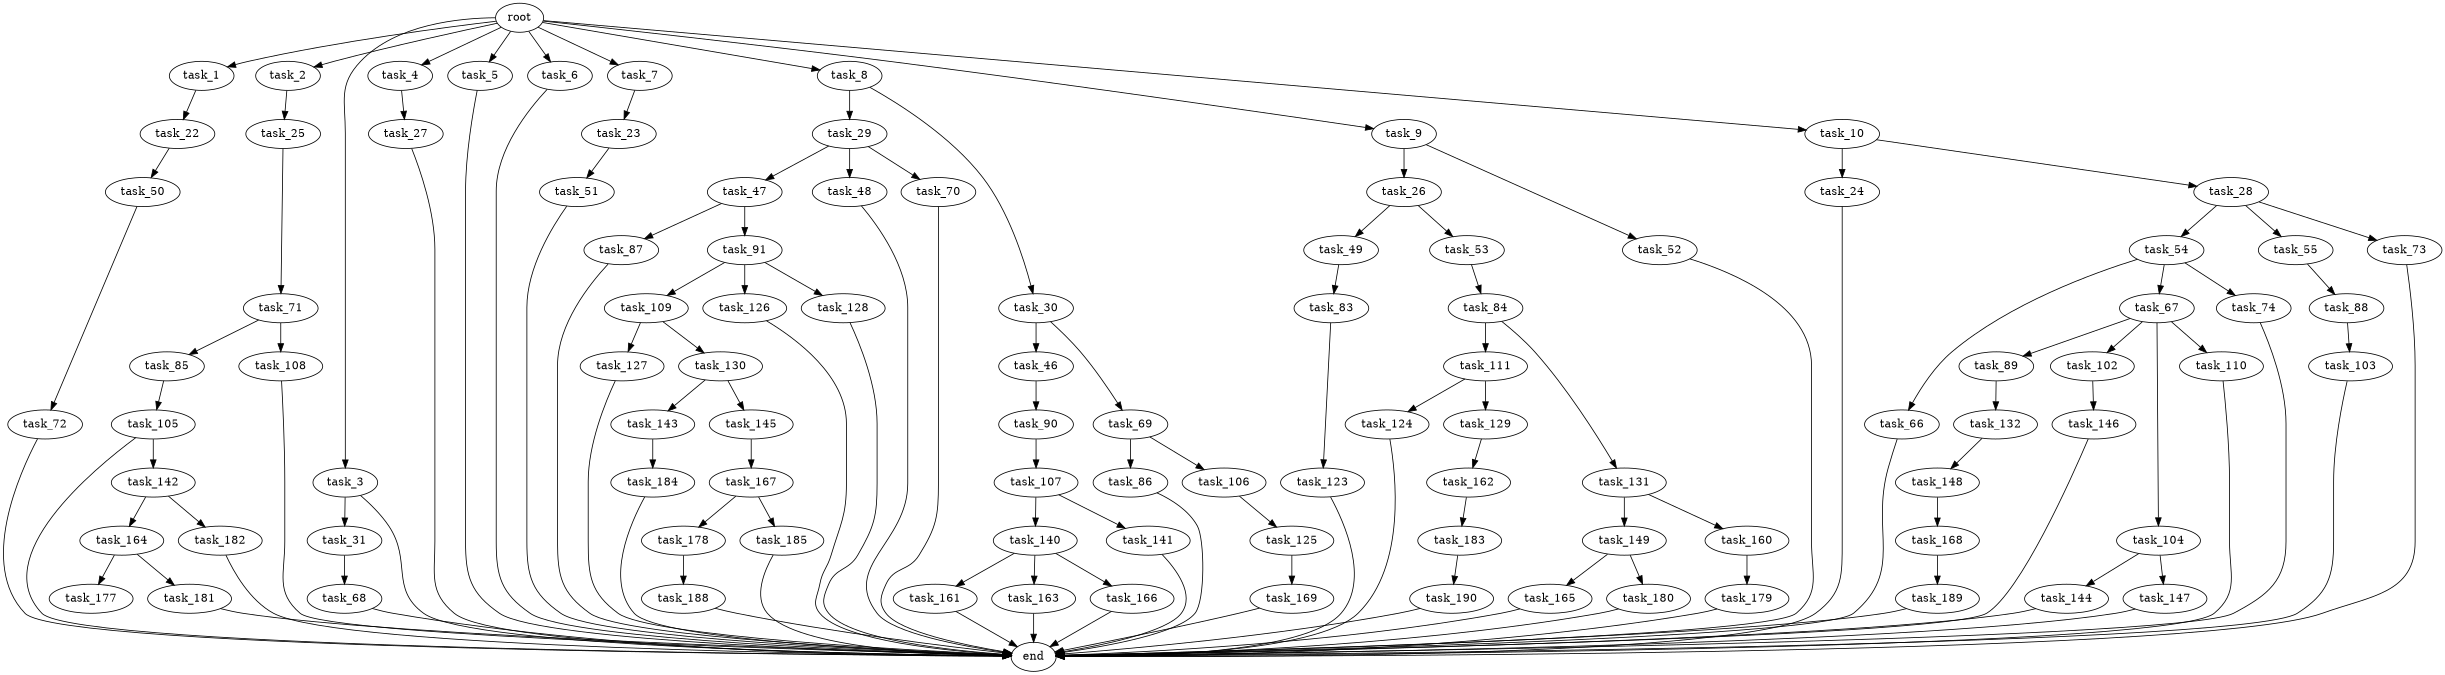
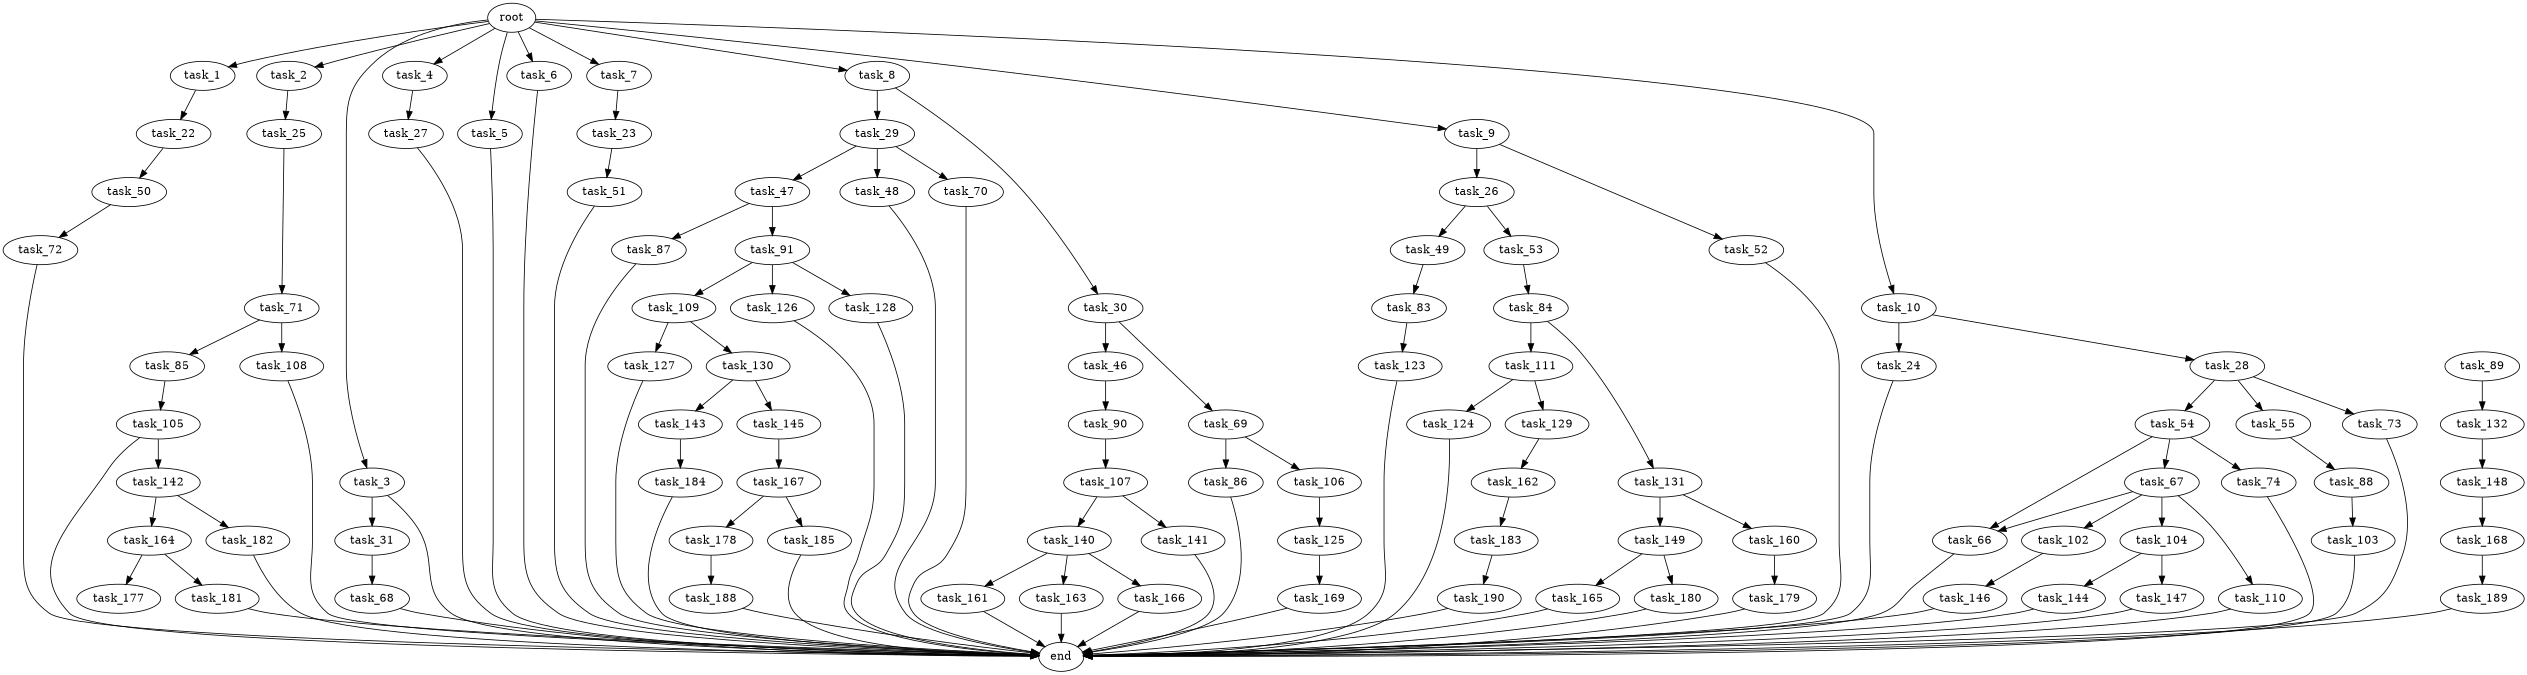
edge "task_67" -> "task_89": now "task_67" -> "task_66"
